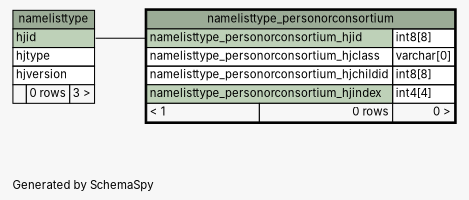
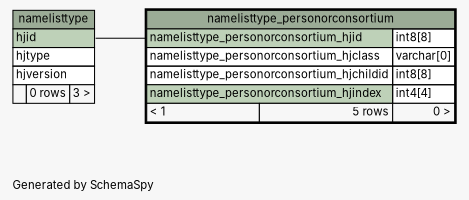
node "namelisttype_personorconsortium": text "0 rows" -> "5 rows"
